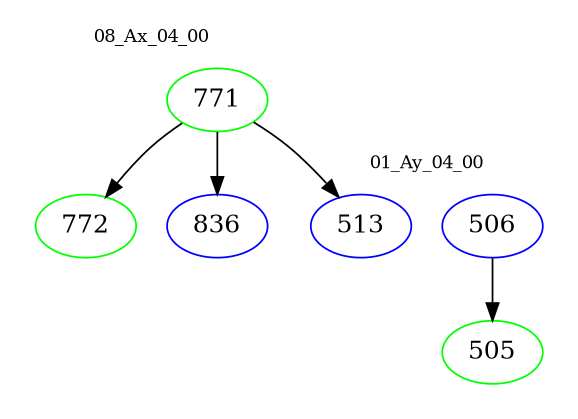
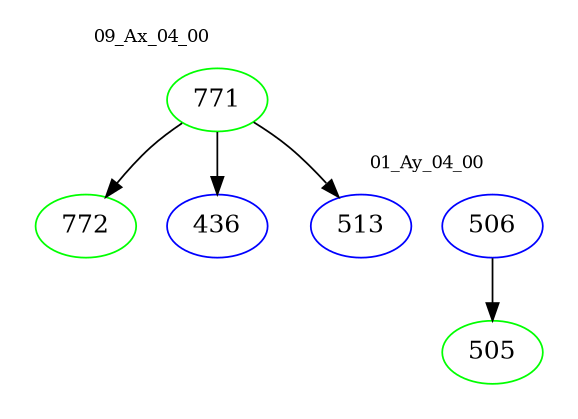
cluster "08_Ax_04_00": label "08_Ax_04_00" -> "09_Ax_04_00"
node "836": label "836" -> "436"
